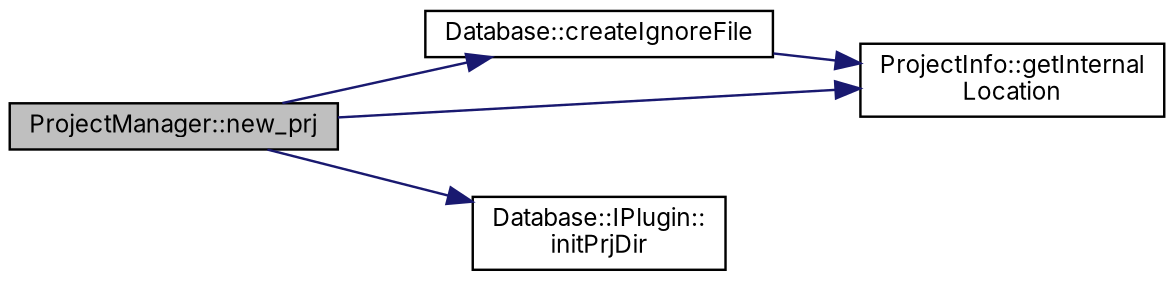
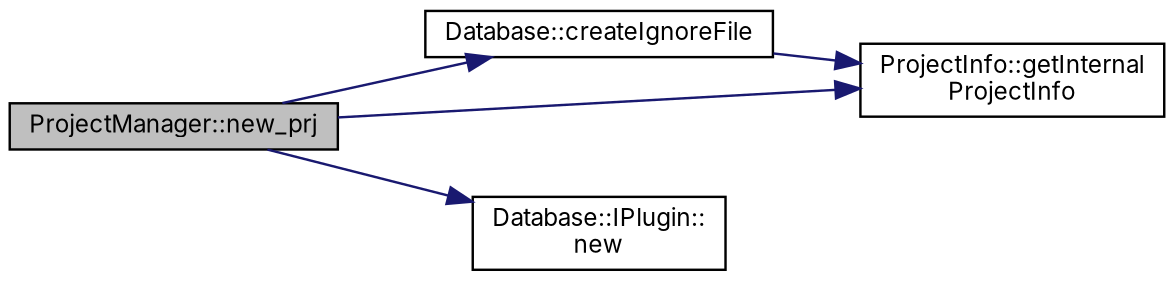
node "ProjectInfo::getInternal Location": label "ProjectInfo::getInternal Location" -> "ProjectInfo::getInternal ProjectInfo"
node "Database::IPlugin:: initPrjDir": label "Database::IPlugin:: initPrjDir" -> "Database::IPlugin:: new"
